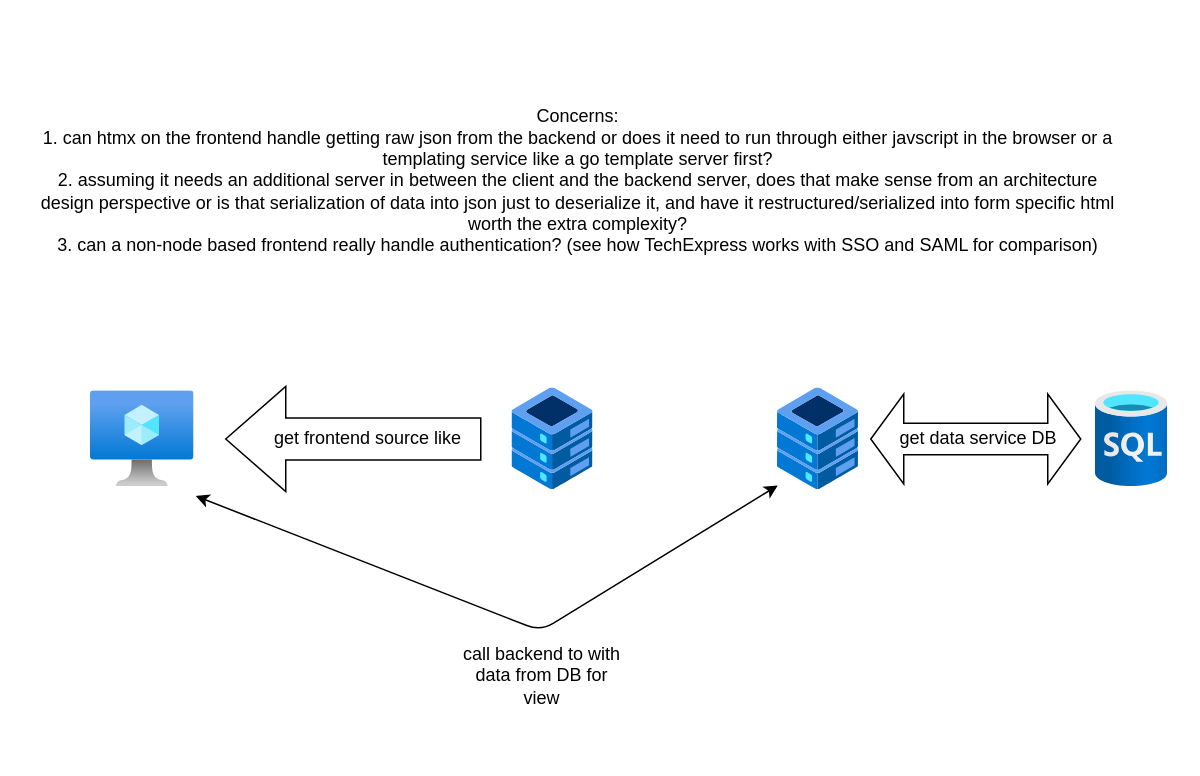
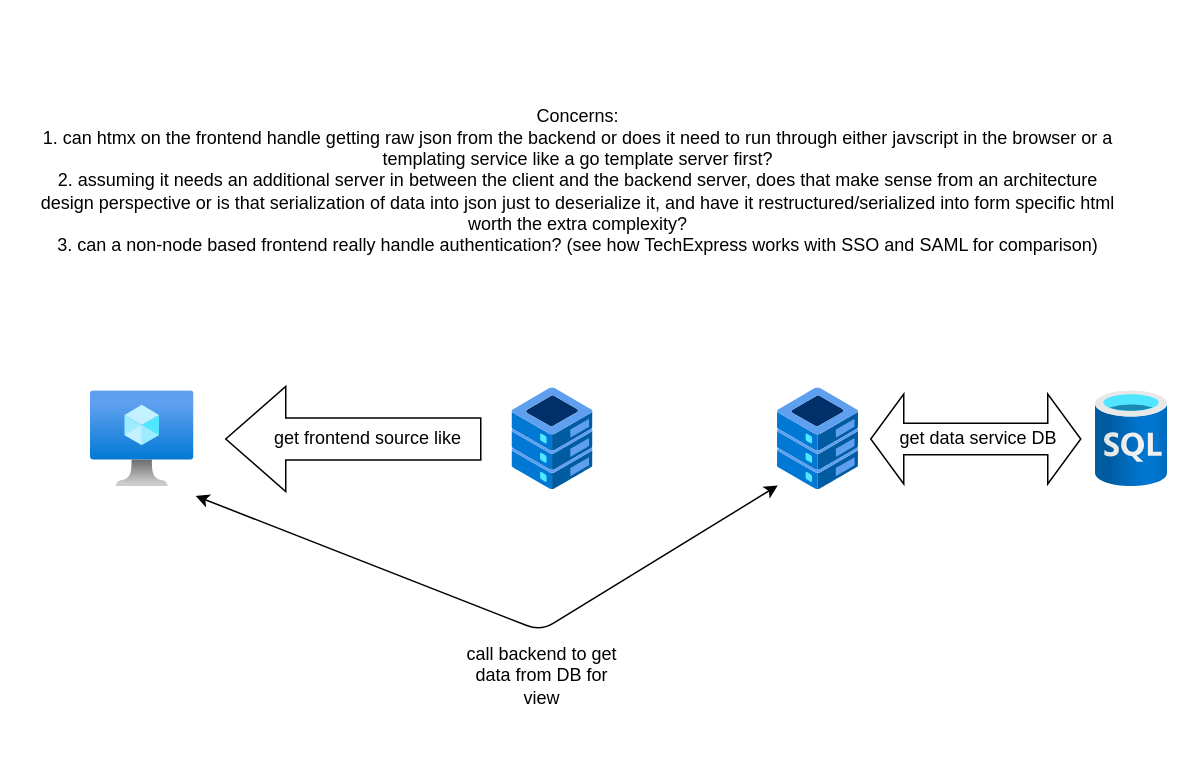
node "call backend to with data from DB for view": label "call backend to with data from DB for view" -> "call backend to get data from DB for view"
